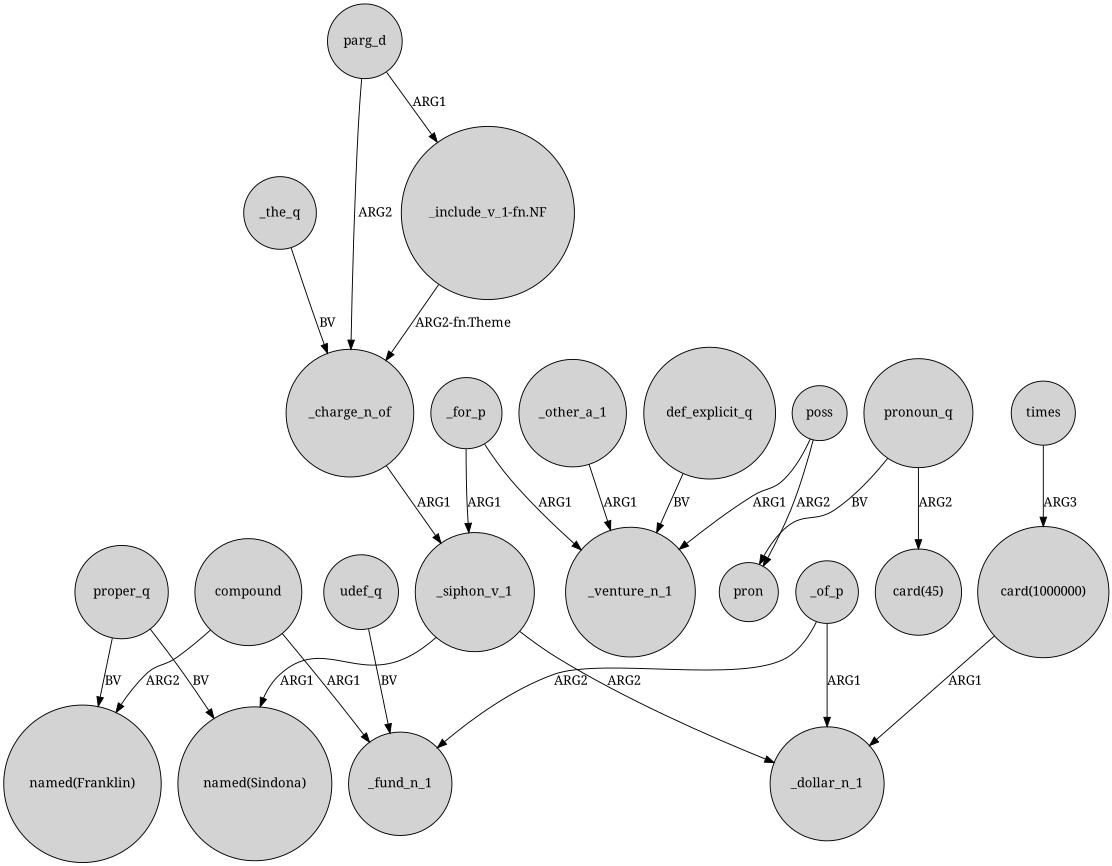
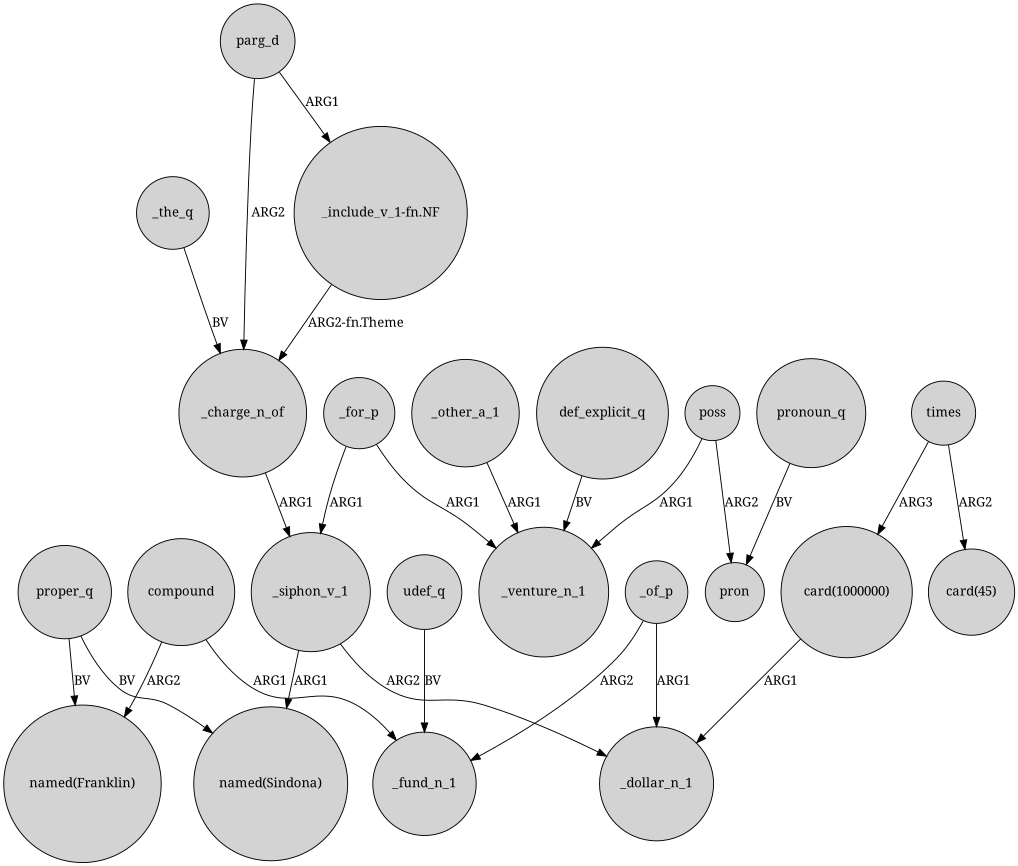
edge "pronoun_q" -> "card(45)": now "times" -> "card(45)"
